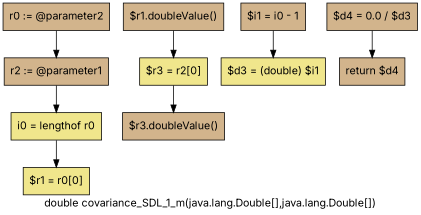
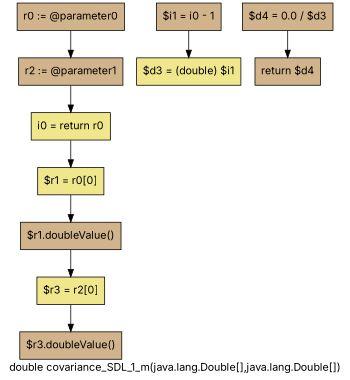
node "r0 := @parameter2": label "r0 := @parameter2" -> "r0 := @parameter0"
node "i0 = lengthof r0": label "i0 = lengthof r0" -> "i0 = return r0"
edge "$r1 = r0[0]" -> "$r1.doubleValue()": added
